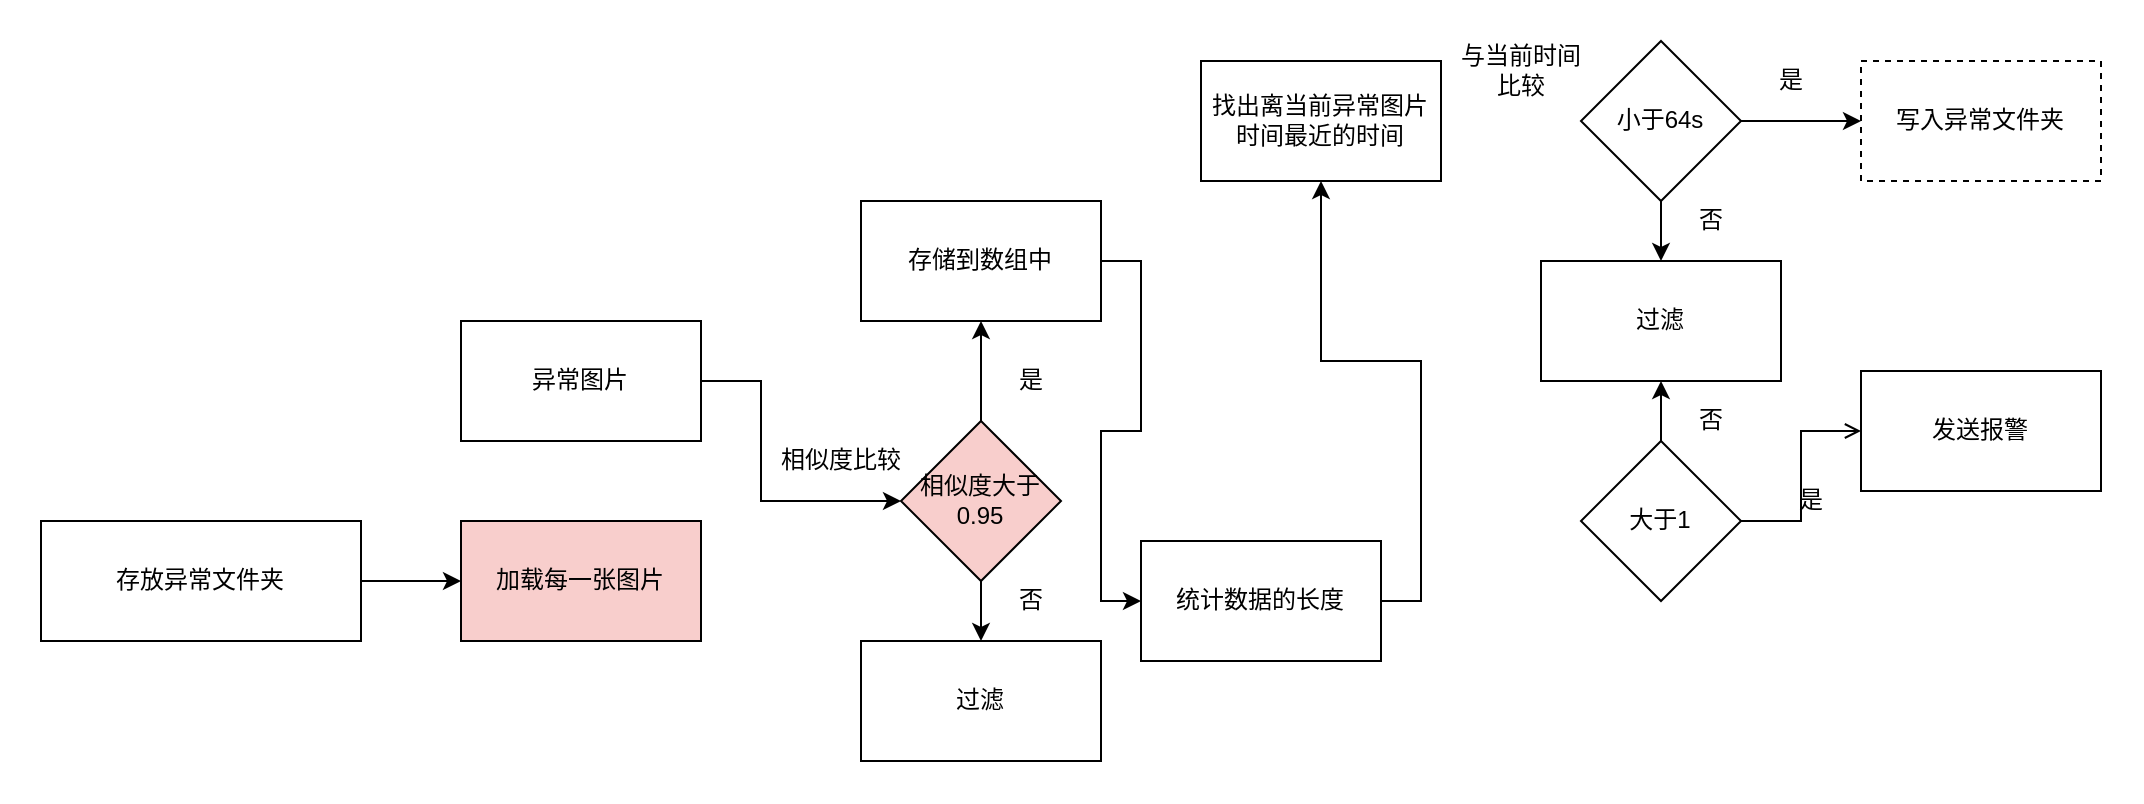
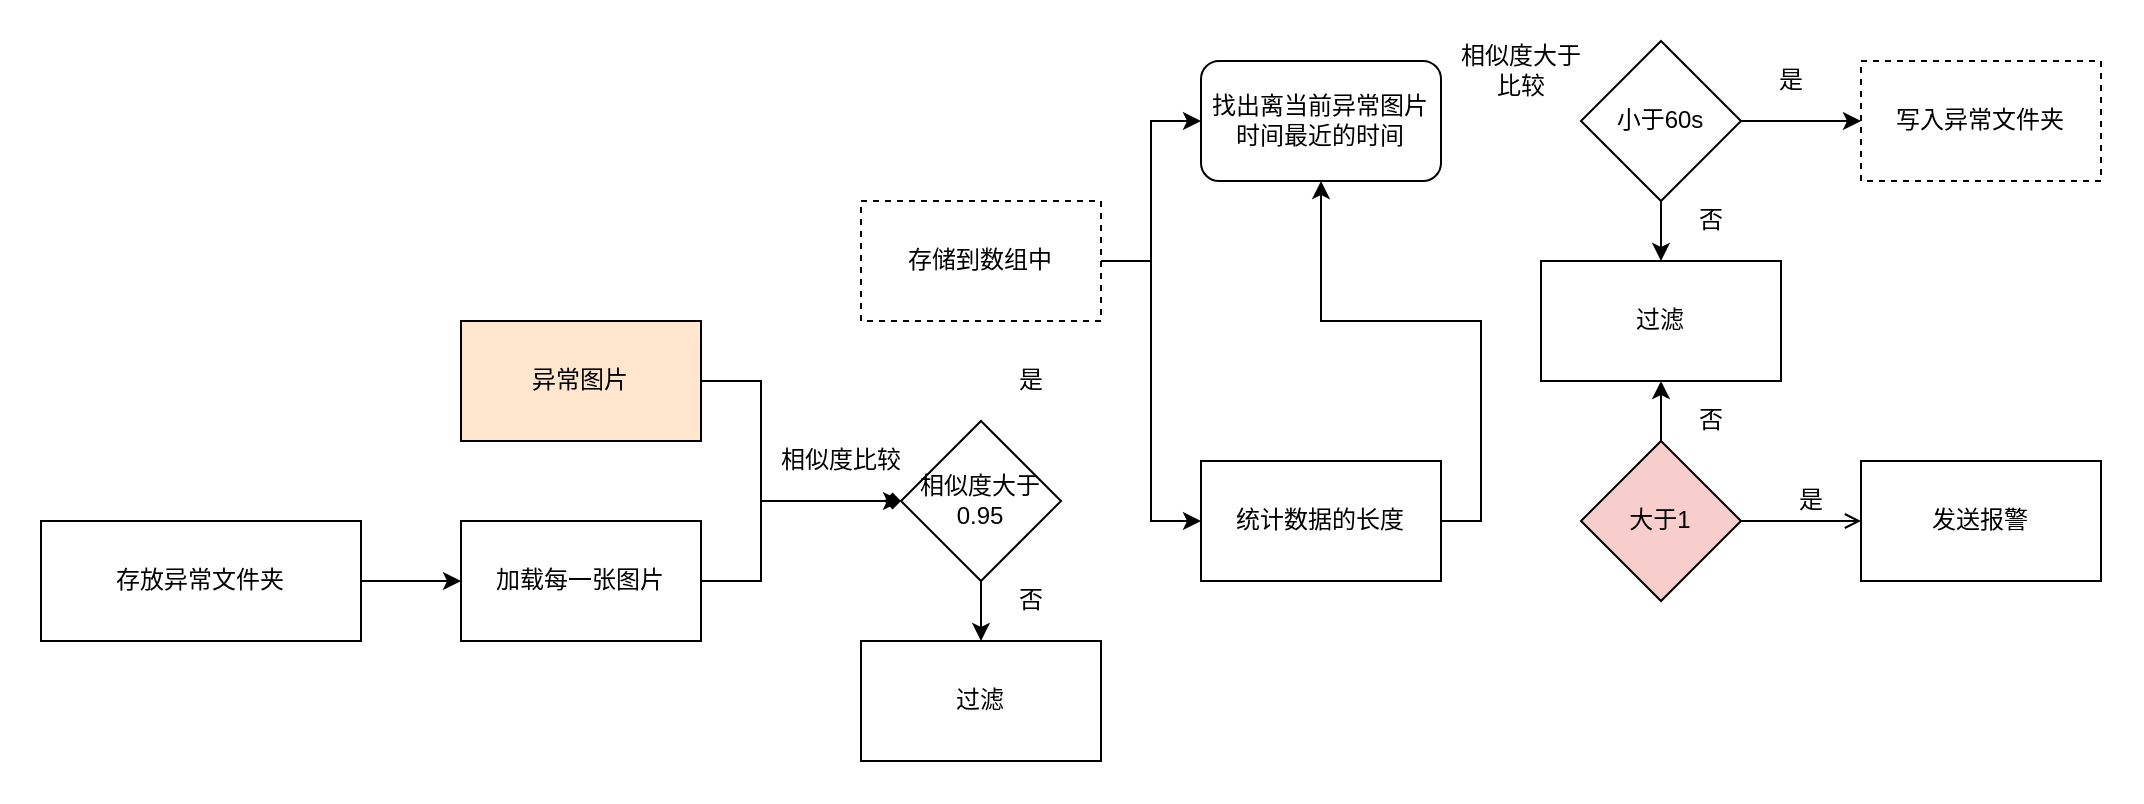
node "与当前时间 比较": label "与当前时间 比较" -> "相似度大于 比较"
node "找出离当前异常图片时间最近的时间": shape rectangle -> rounded rectangle
node "小于64s": label "小于64s" -> "小于60s"
edge "存储到数组中" -> "找出离当前异常图片时间最近的时间": added
node "存储到数组中": style solid -> dashed
edge "相似度大于0.95" -> "存储到数组中": removed
node "异常图片": fillcolor #ffffff -> #ffe6cc
edge "异常图片" -> "相似度大于0.95": arrowhead classic -> diamond
node "发送报警": moved (1981, 431) -> (1981, 521)
node "相似度大于0.95": fillcolor #f8cecc -> #ffffff
node "大于1": fillcolor #ffffff -> #f8cecc
edge "加载每一张图片" -> "相似度大于0.95": added
node "加载每一张图片": fillcolor #f8cecc -> #ffffff
node "统计数据的长度": moved (1261, 601) -> (1321, 521)
